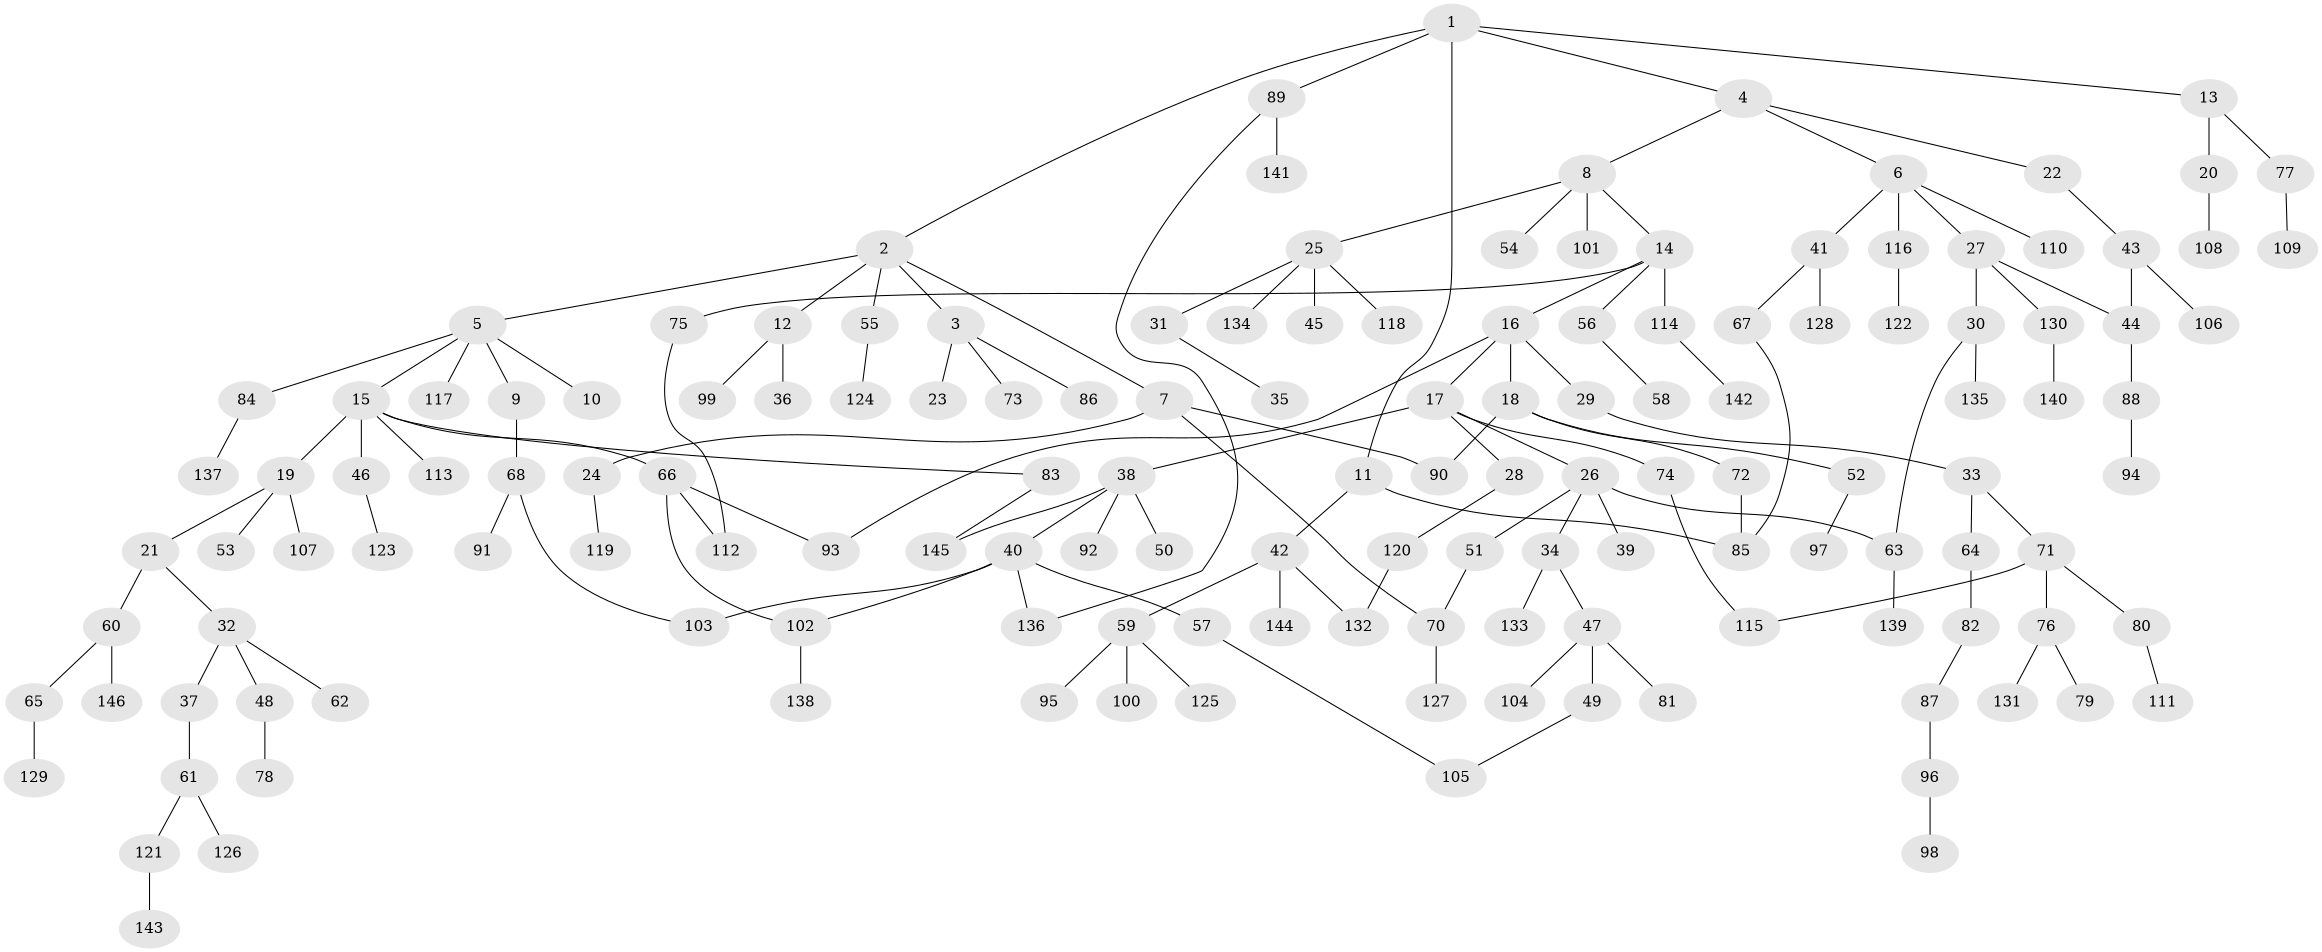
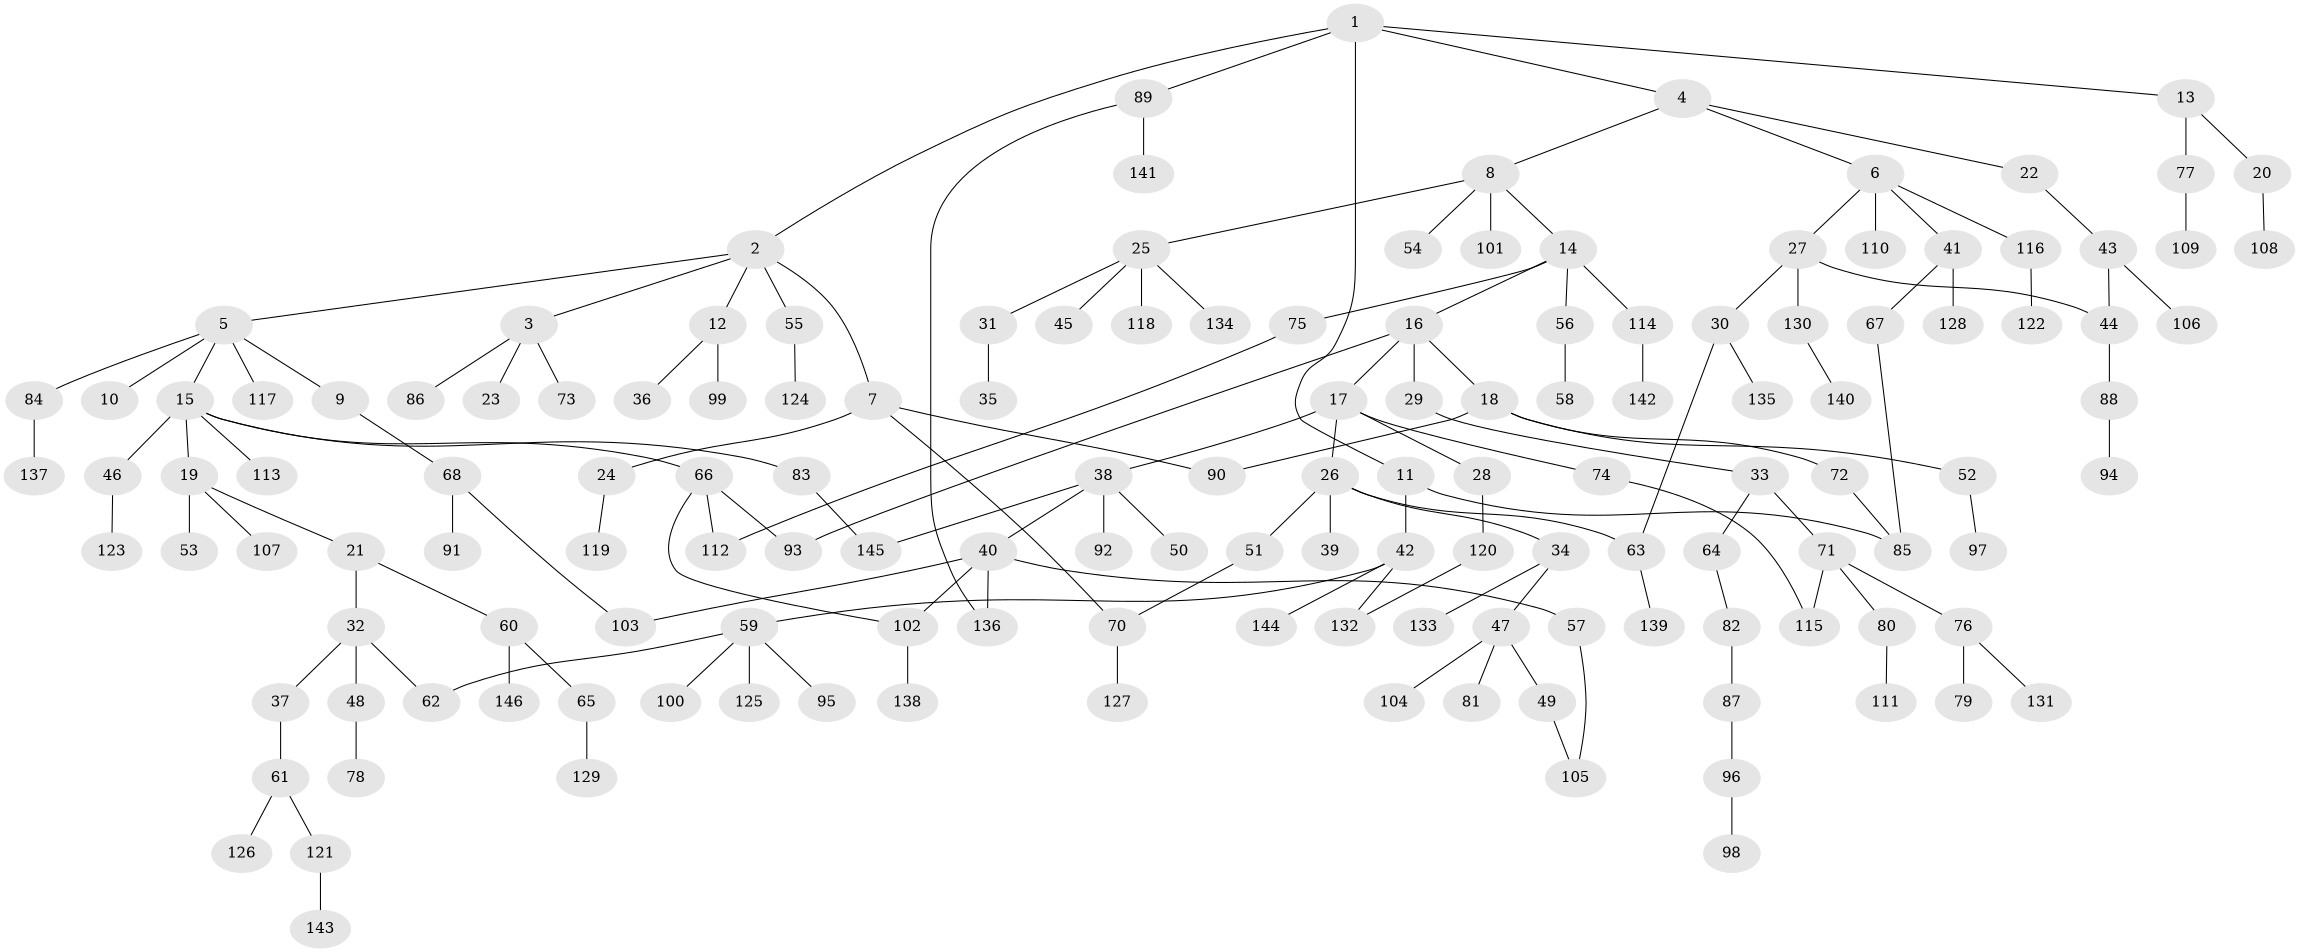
edge "59" -- "62": added
